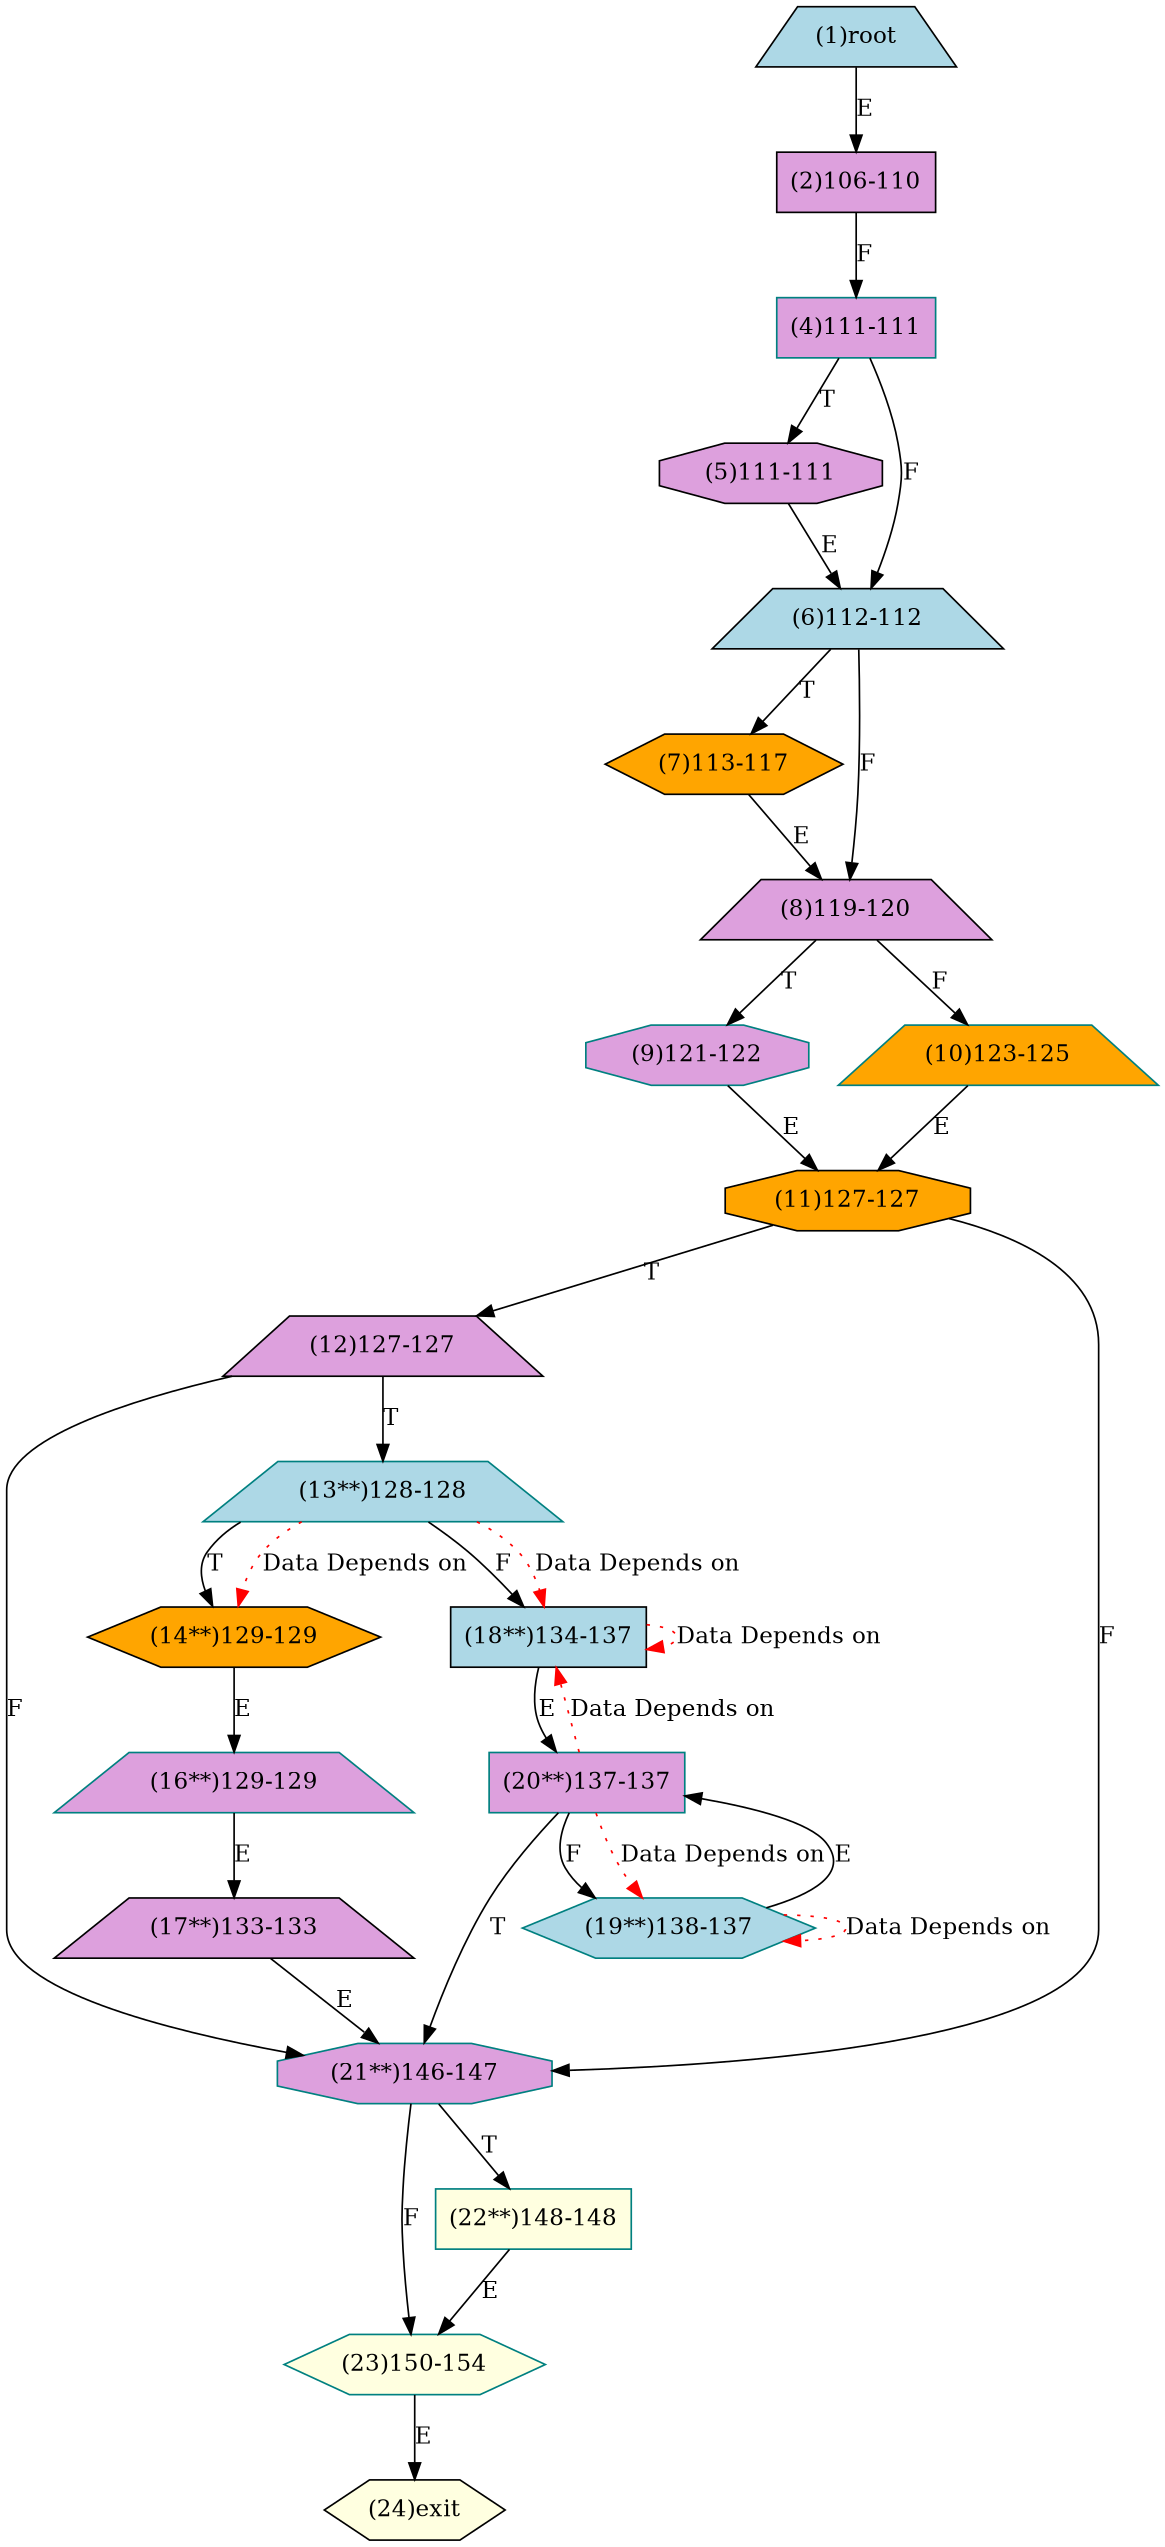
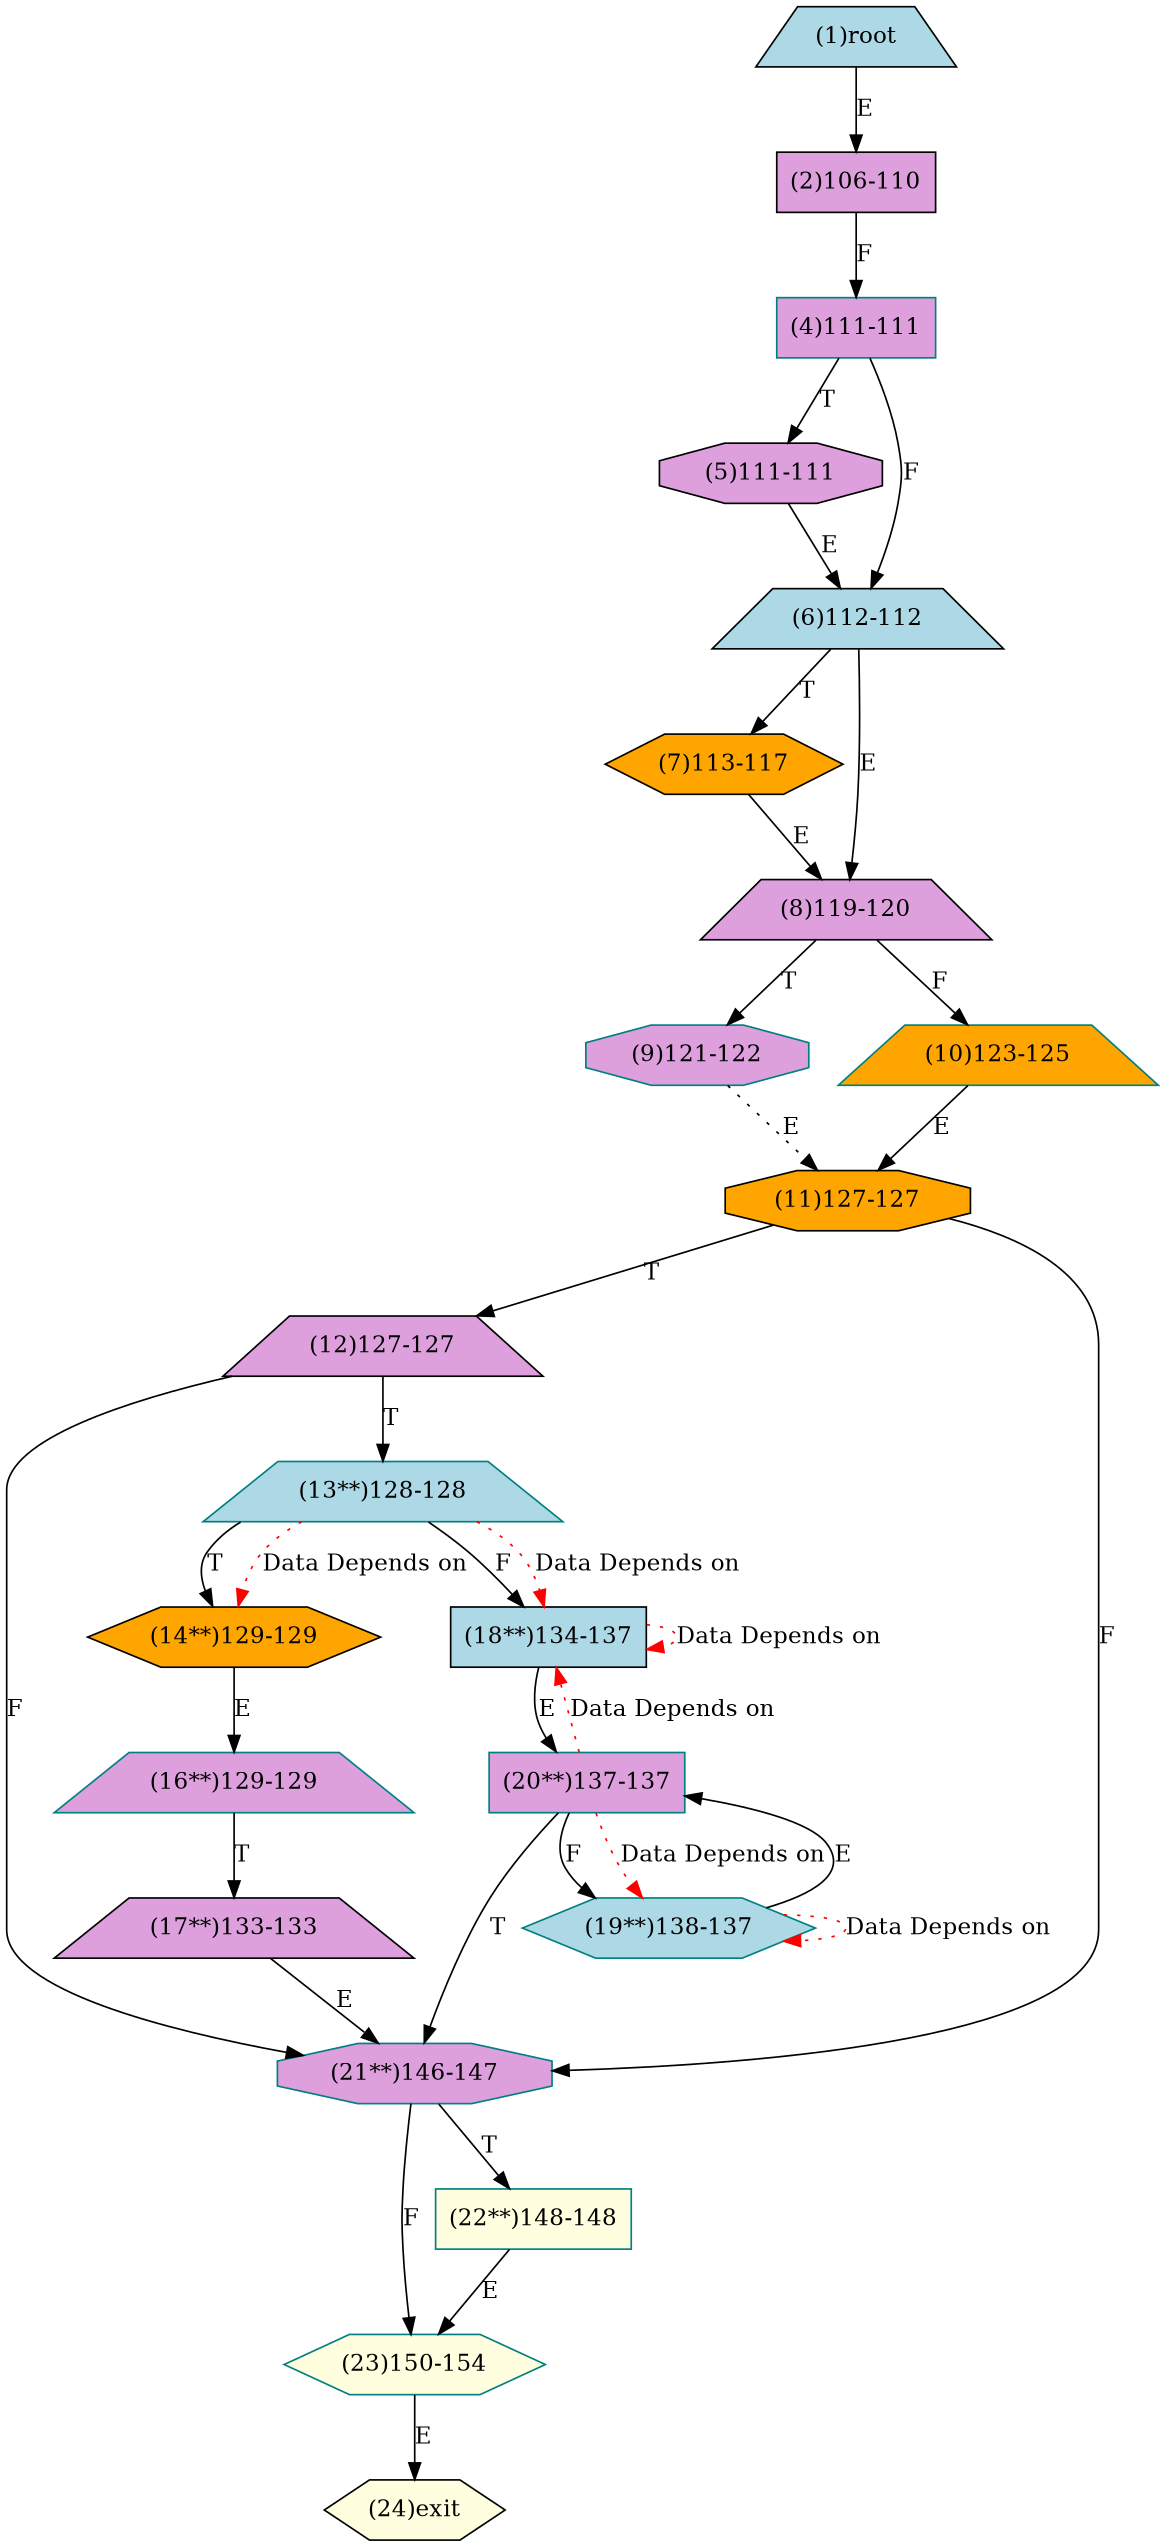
edge "(6)112-112" -> "(8)119-120": label "F" -> "E"
edge "(9)121-122" -> "(11)127-127": style solid -> dotted
edge "(16**)129-129" -> "(17**)133-133": label "E" -> "T"
